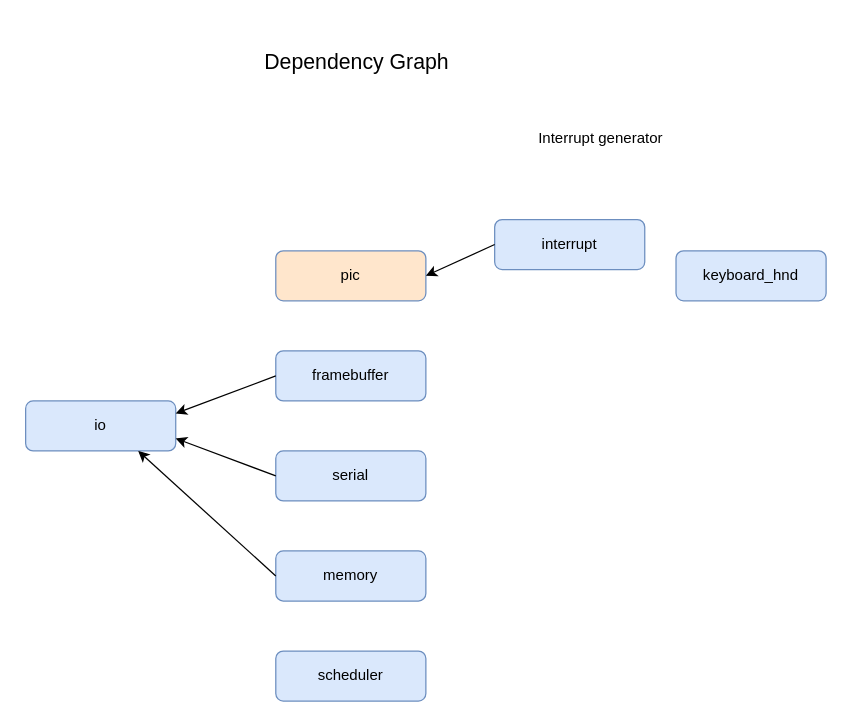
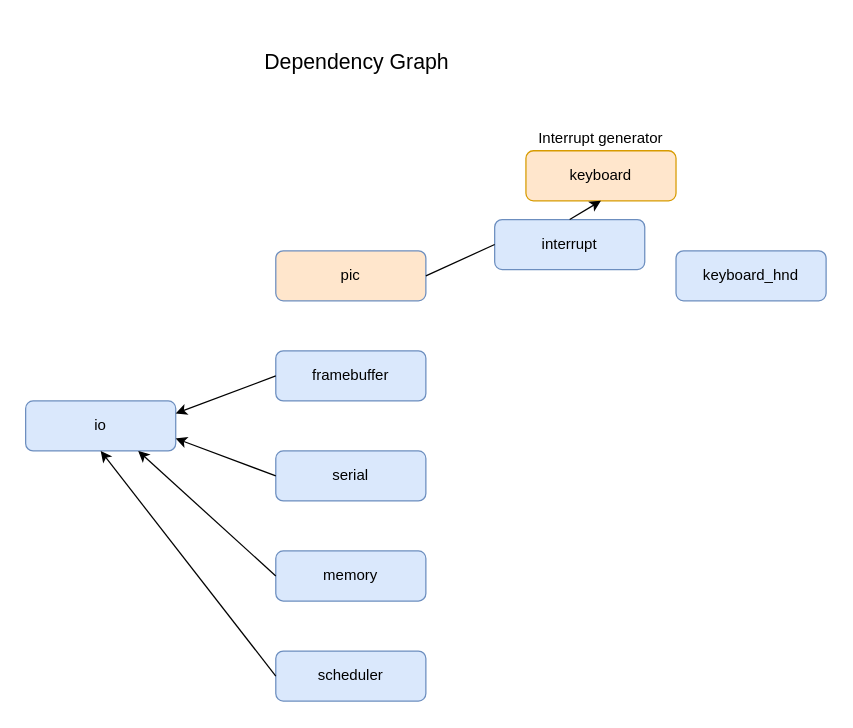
node "keyboard": added
edge "interrupt" -> "keyboard": added
edge "interrupt" -> "pic": arrowhead classic -> none
edge "scheduler" -> "io": added
